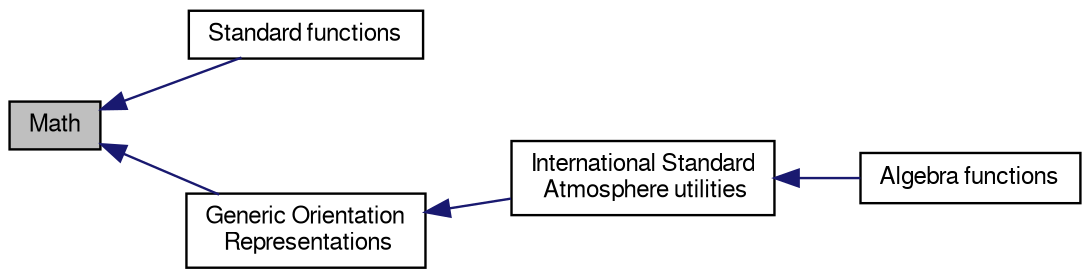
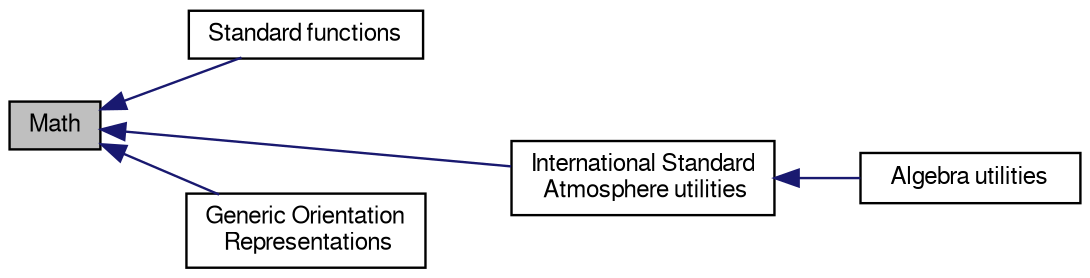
node "Algebra functions": label "Algebra functions" -> "Algebra utilities"
edge "International Standard Atmosphere utilities" -> "Generic Orientation Representations": now "International Standard Atmosphere utilities" -> "Math"
